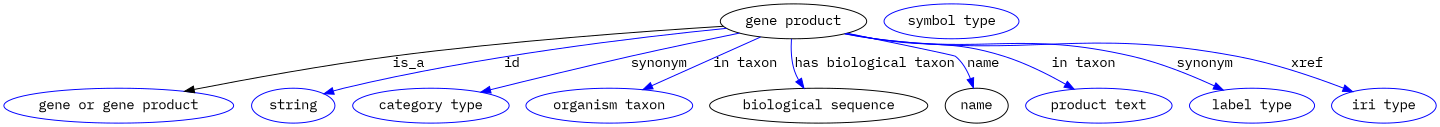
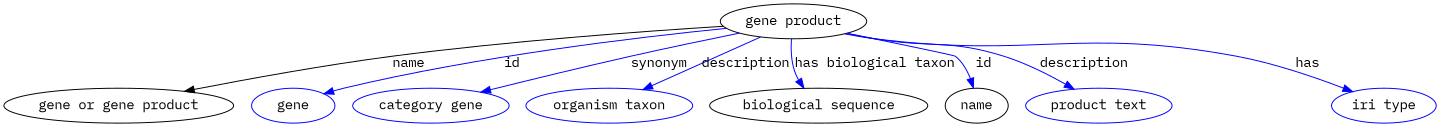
node "symbol type": removed
edge "gene product" -> "gene or gene product": label "is_a" -> "name"
edge "gene product" -> "organism taxon": label "in taxon" -> "description"
edge "gene product" -> "name": label "name" -> "id"
edge "gene product" -> "product text": label "in taxon" -> "description"
edge "gene product" -> "iri type": label "xref" -> "has"
node "gene or gene product": color blue -> black
node "string": label "string" -> "gene"
node "category type": label "category type" -> "category gene"
node "label type": removed
